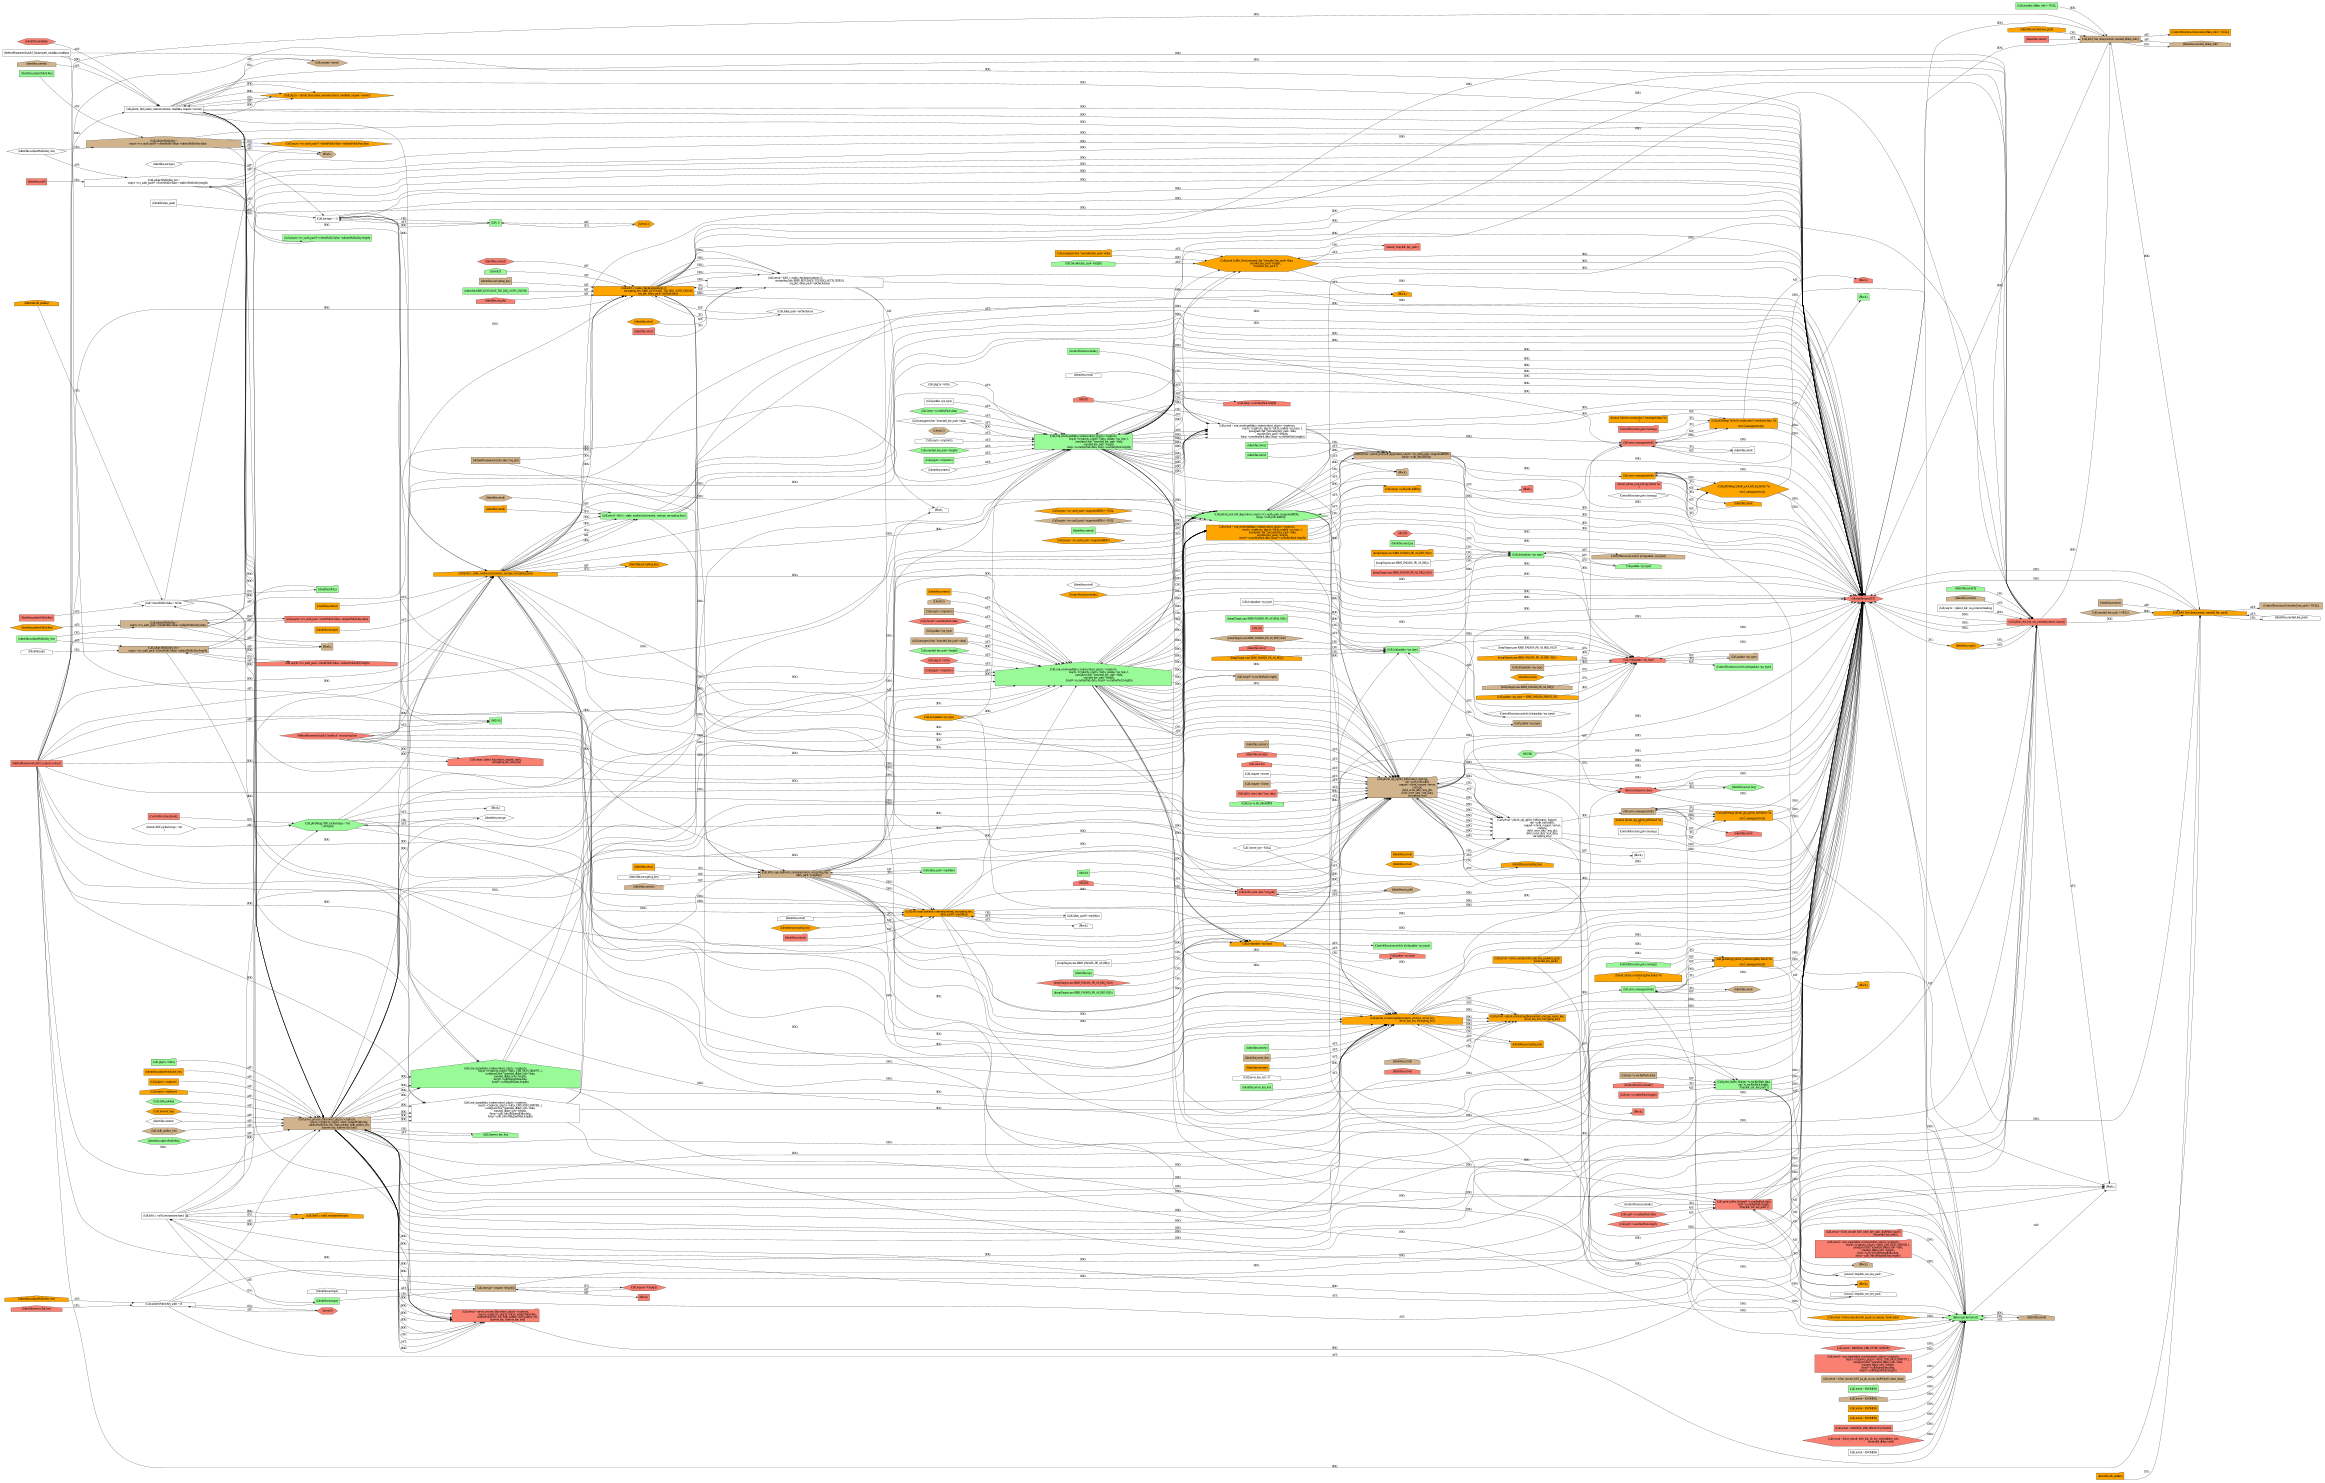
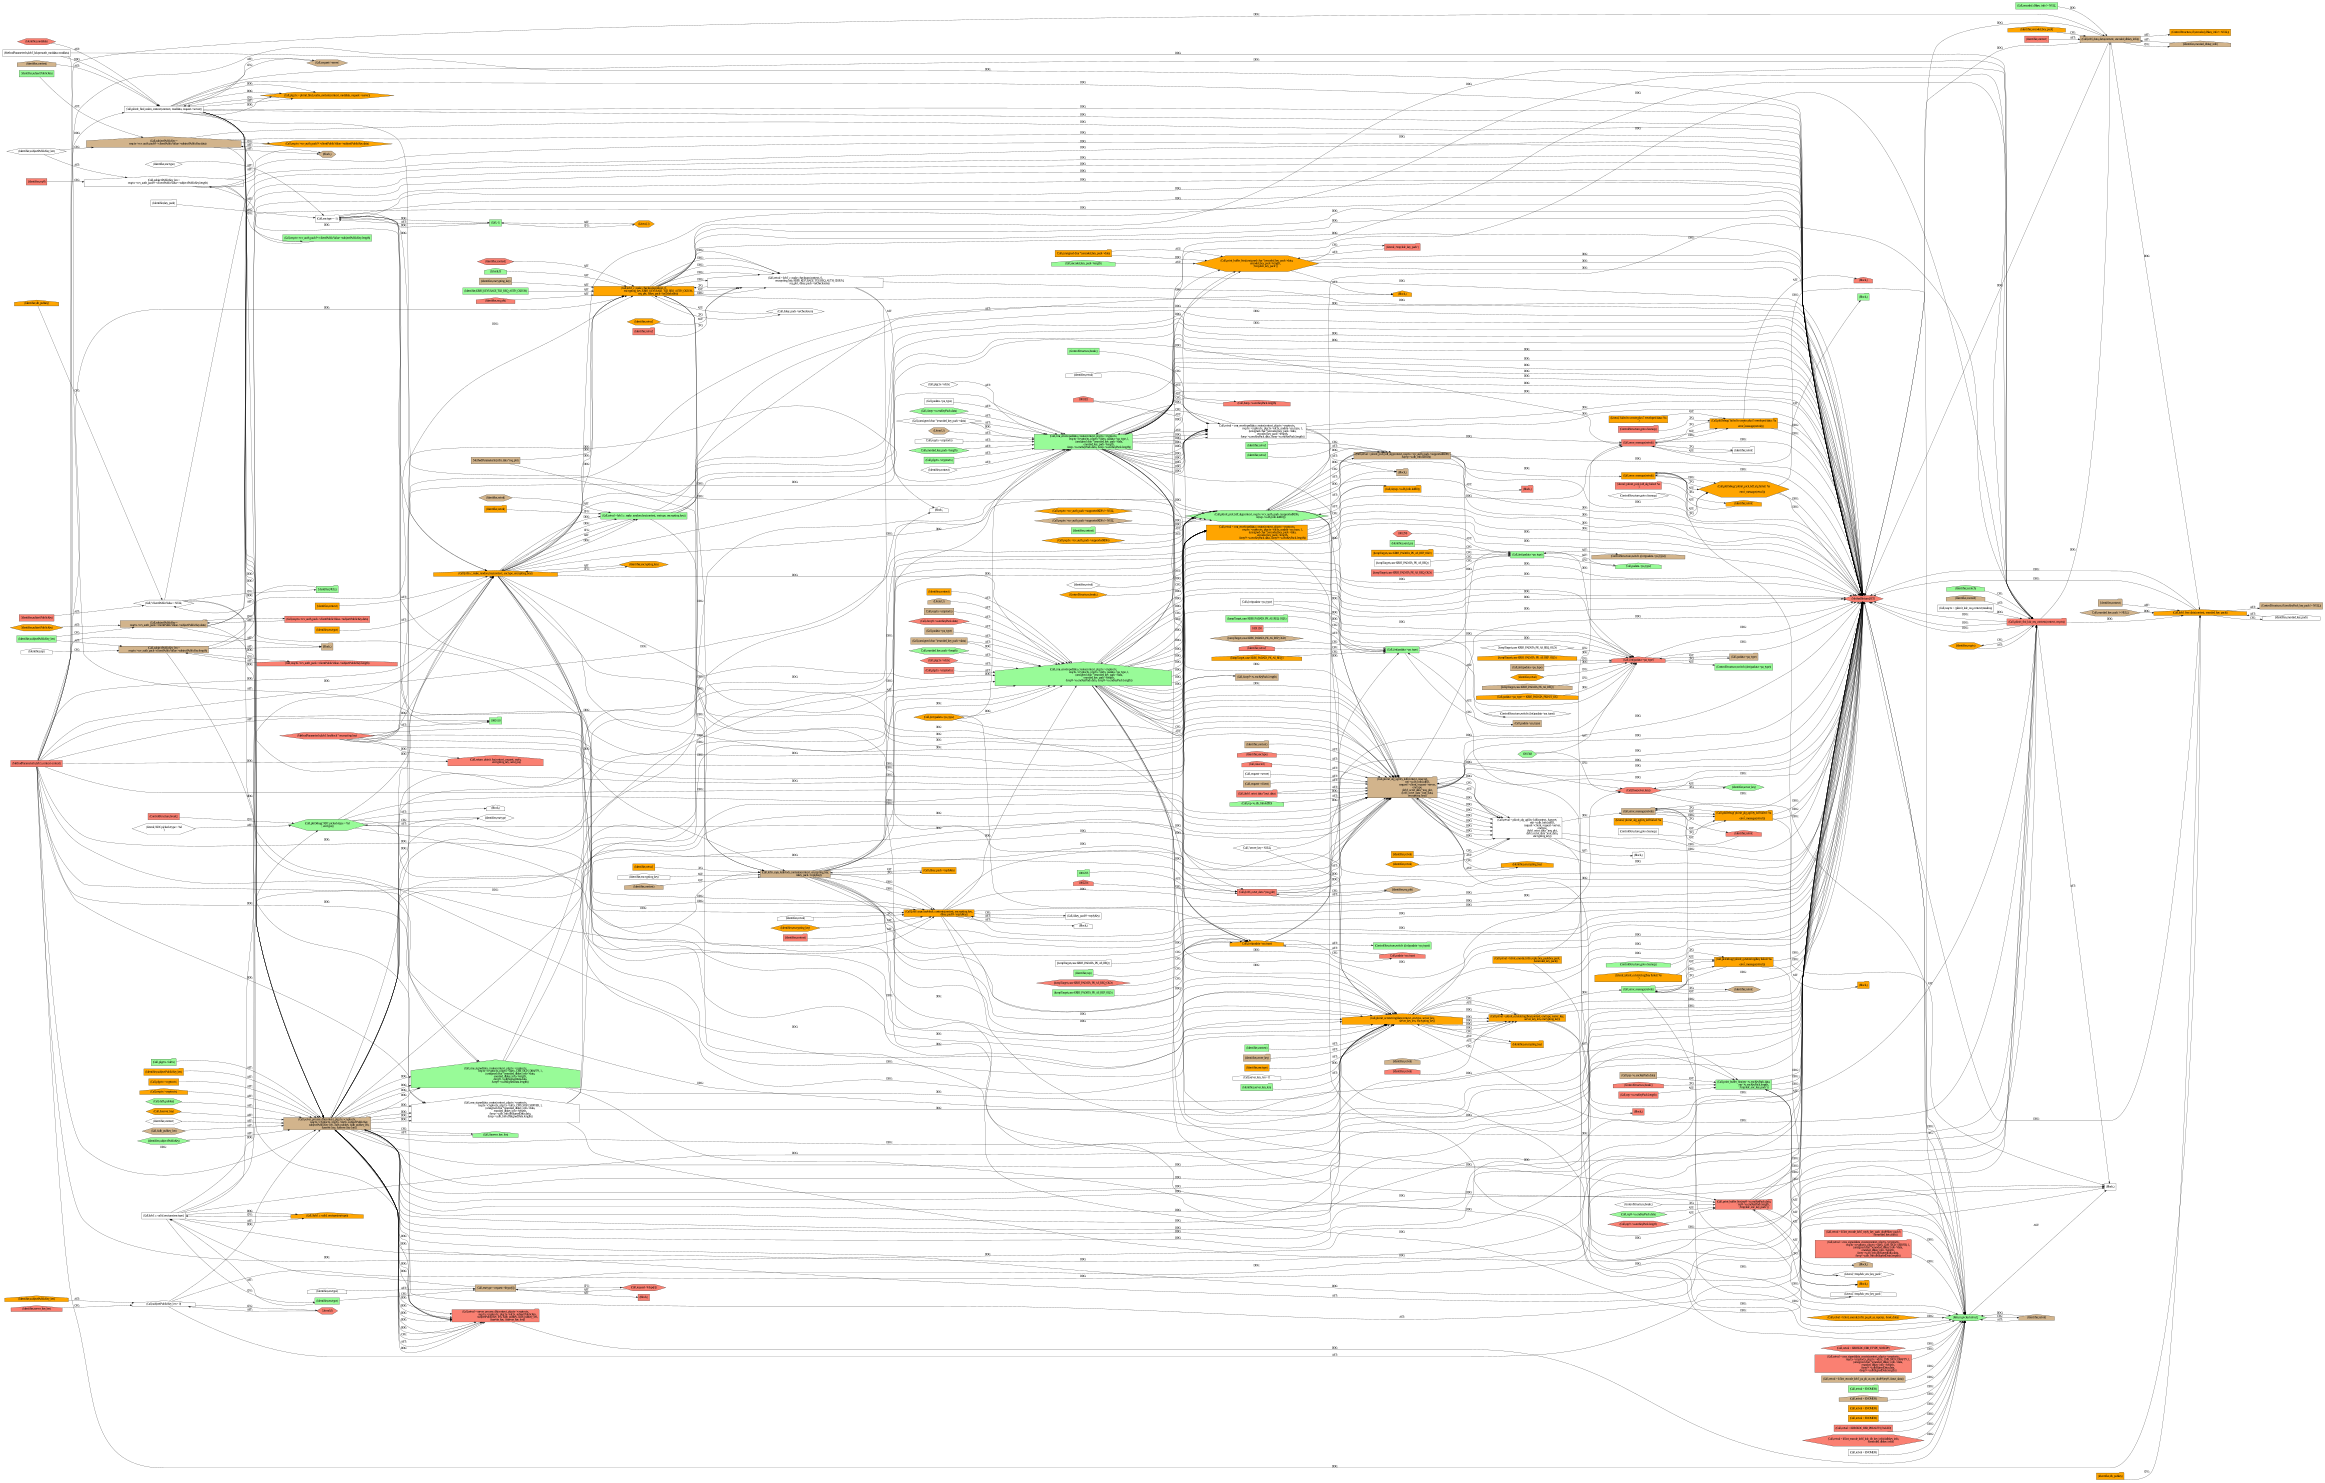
node "(Call,krb5_free_data(context, encoded_dhkey_info))": label "(Call,krb5_free_data(context, encoded_dhkey_info))" -> "(Call,krb5_data_data(context, encoded_dhkey_info))"
edge "(Call,enctype = -1)" -> "(Call,-1)": label "CFG: " -> "DDG: "
node "(ControlStructure,if (encoded_key_pack != NULL))": label "(ControlStructure,if (encoded_key_pack != NULL))" -> "(ControlStructure,if (encKeyPack_key_pack != NULL))"
edge "(MethodReturn,RET)" -> "(Identifier,reqctx)": now "(MethodReturn,RET)" -> "(Return,picked retval;)"
node "(Return,free(server_key))": label "(Return,free(server_key))" -> "(Call,free(server_key))"
node "(Call,&key_pack->replyKey)": fillcolor palegreen -> orange
node "(Call,rep9->u.encKeyPack.data)": fillcolor salmon -> palegreen
node "(Call,subjectPublicKey_auth = 0)": label "(Call,subjectPublicKey_auth = 0)" -> "(Call,subjectPublicKey_len = 0)"
